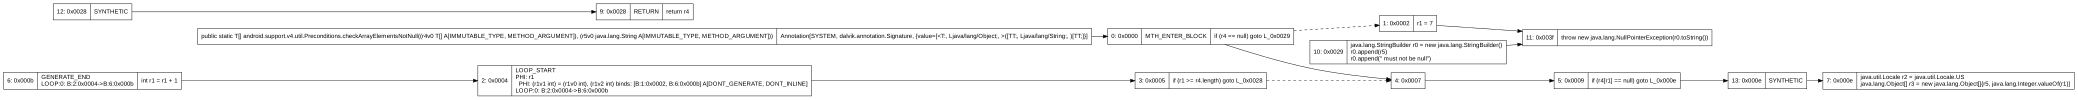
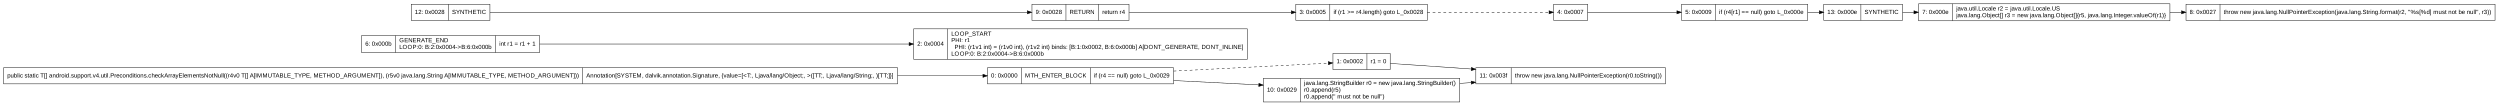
node "8: 0x0027": added
node "1: 0x0002": text "r1 = 7" -> "r1 = 0"
edge "0: 0x0000" -> "4: 0x0007": now "0: 0x0000" -> "10: 0x0029"
edge "2: 0x0004" -> "3: 0x0005": now "9: 0x0028" -> "3: 0x0005"
